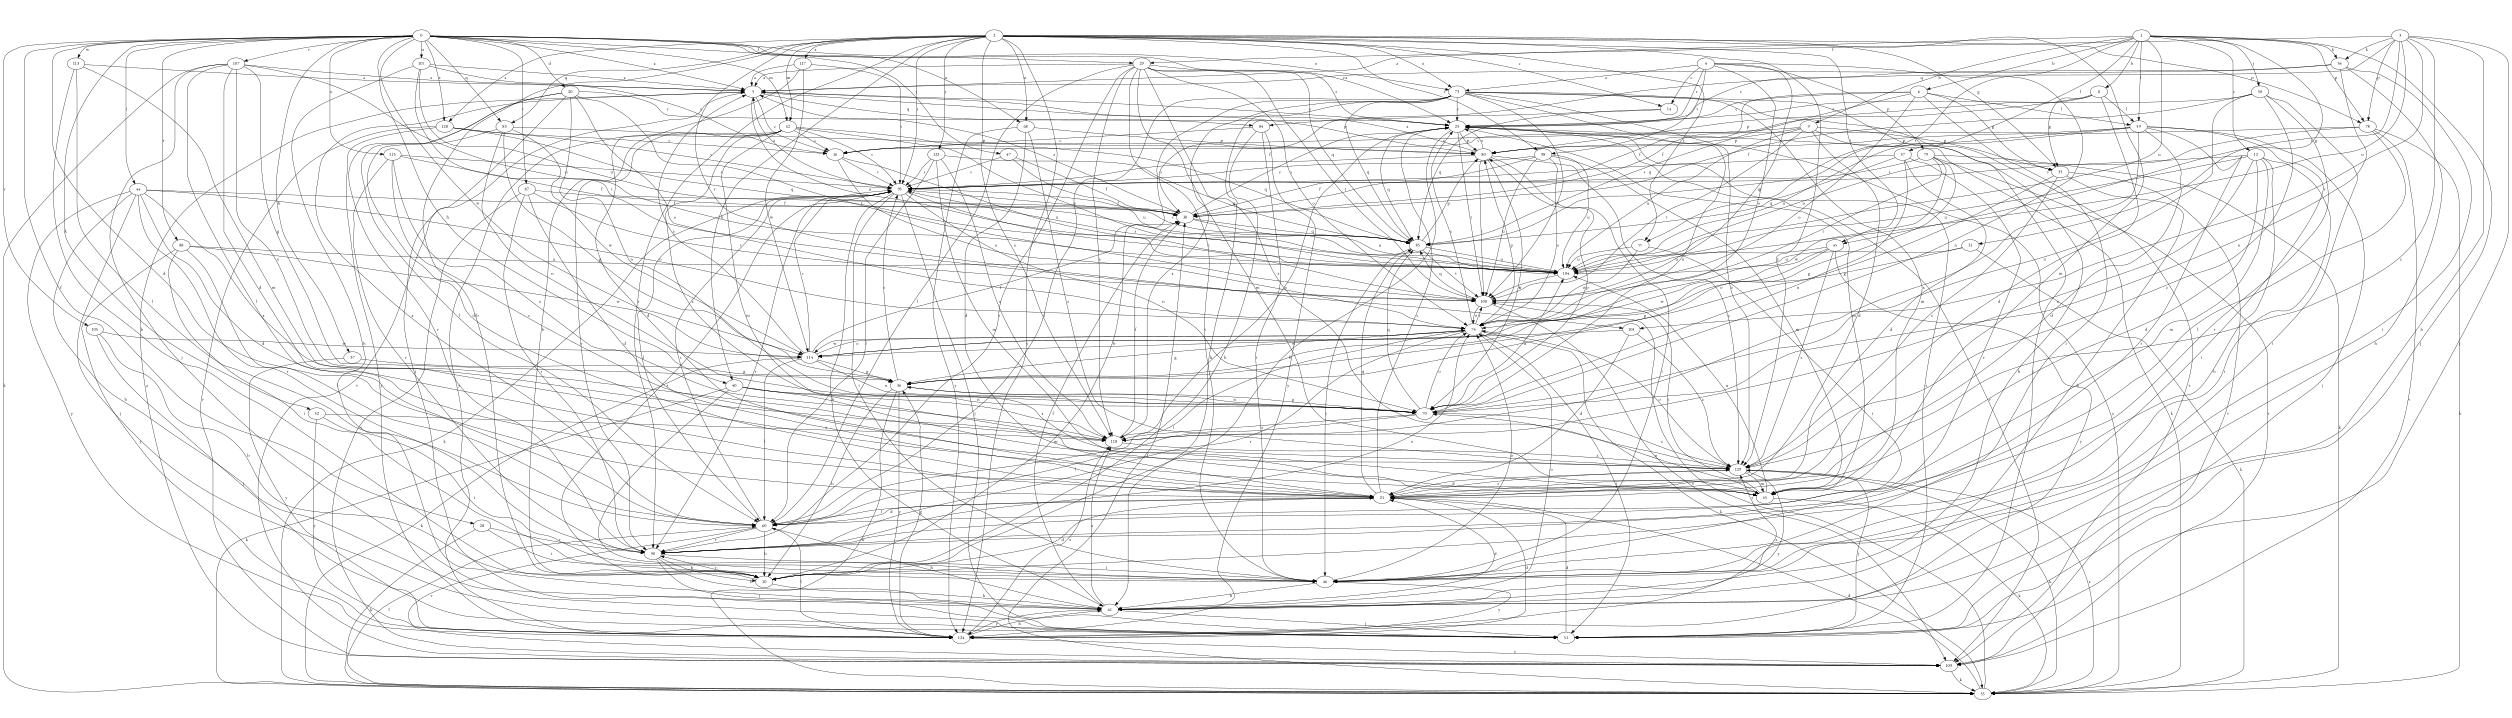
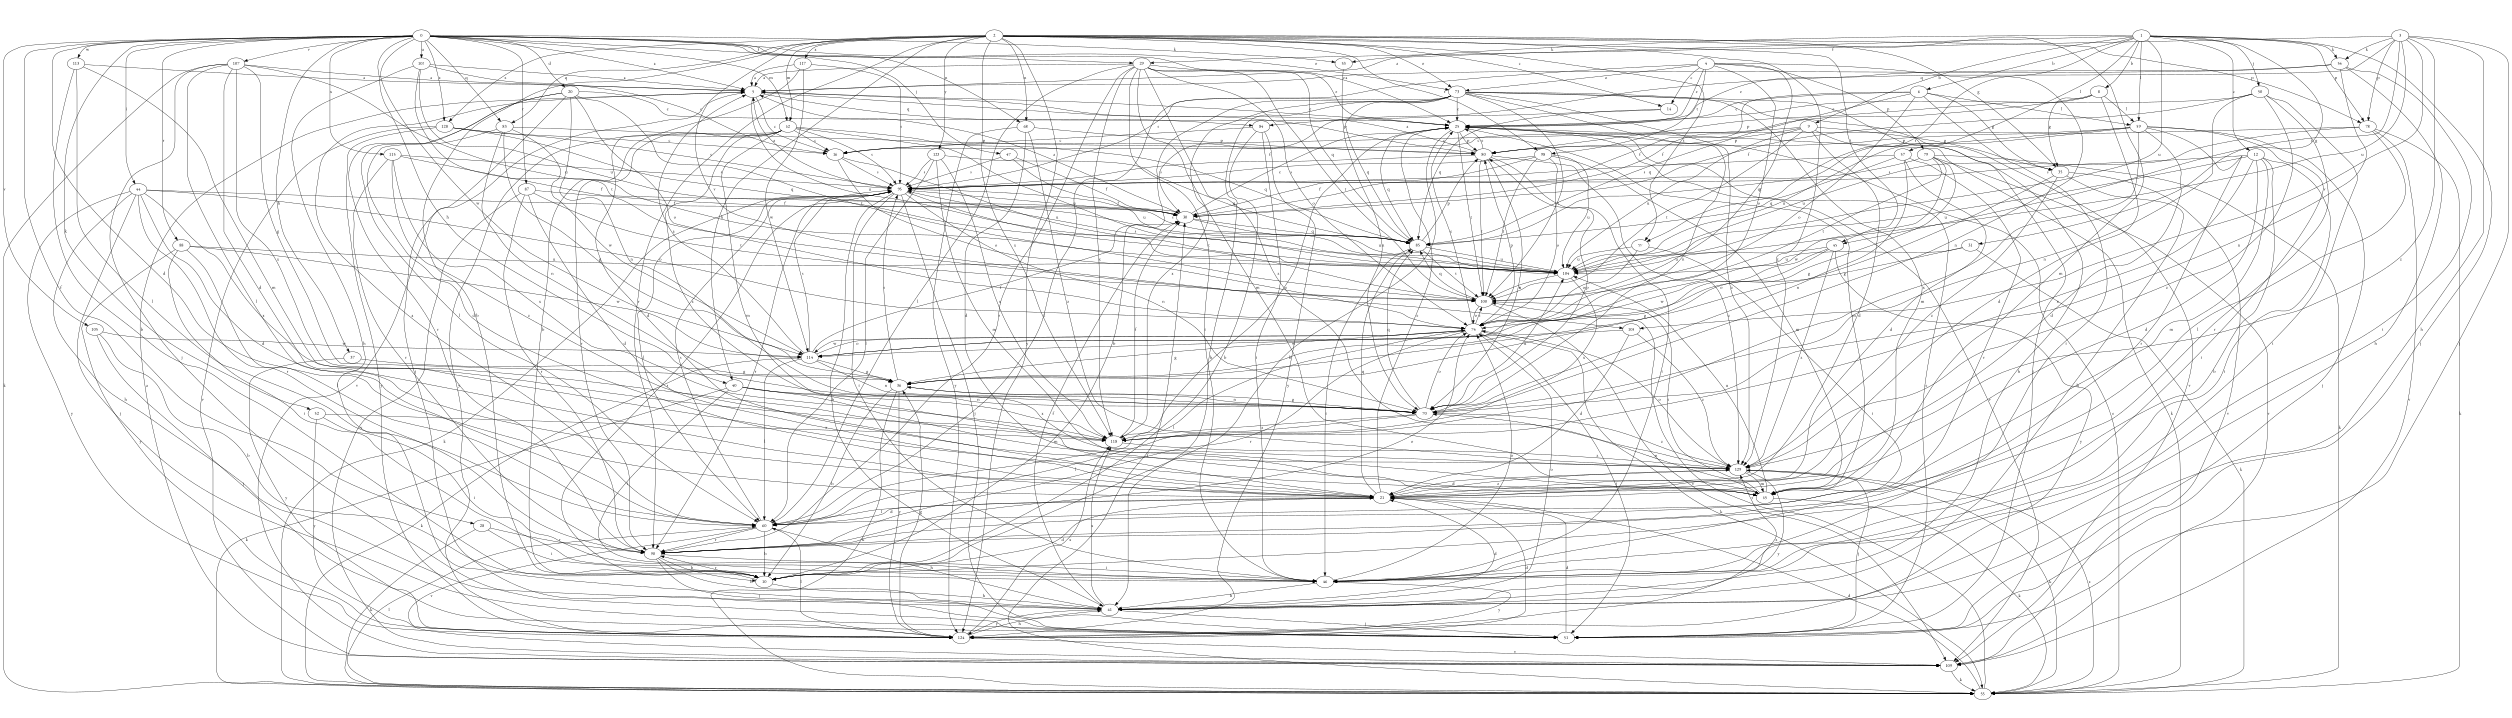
node "53": added
edge "2" -> "95": now "4" -> "95"
edge "98" -> "100": label "u" -> "t"
edge "104" -> "118": added, label "x"
